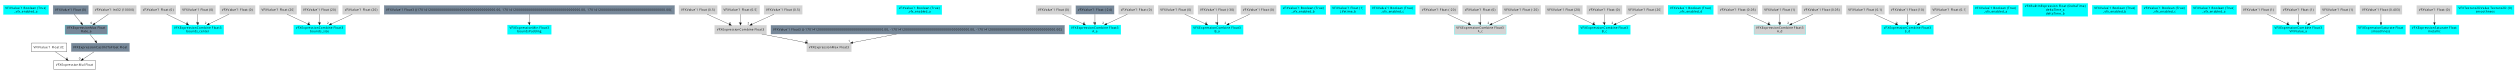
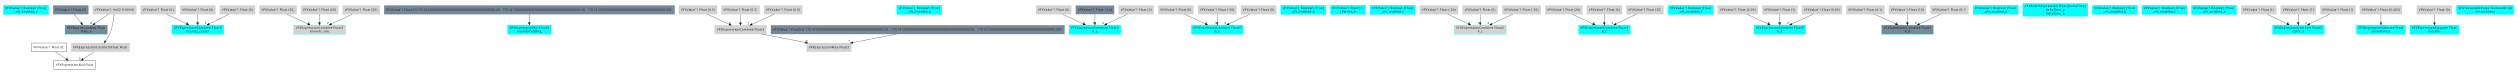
node "VFXExpressionCombine Float3 bounds_size": fillcolor cyan -> lightgray
node "VFXExpressionCombine Float3 A_d": fillcolor lightgray -> cyan
node "VFXExpressionCombine Float3 B_d": fillcolor cyan -> lightslategray
node "VFXExpressionCombine Float3 VFXValue_a": label "VFXExpressionCombine Float3 VFXValue_a" -> "VFXExpressionCombine Float3 Color_a"
edge "VFXExpressionMax Float Rate_a" -> "VFXExpressionCastIntToFloat Float": now "VFXValue`1 Int32 (10000)" -> "VFXExpressionCastIntToFloat Float"
node "VFXExpressionCastIntToFloat Float": fillcolor lightslategray -> lightgray
